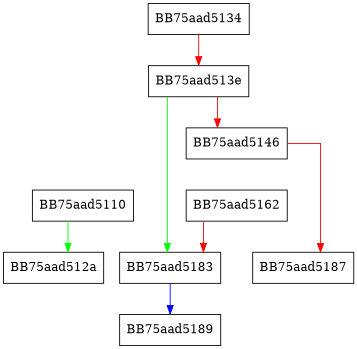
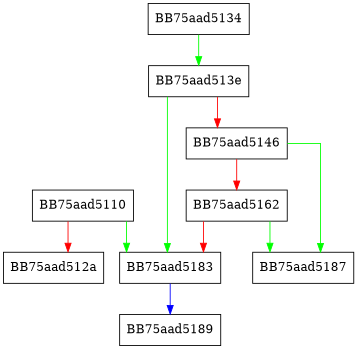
edge "BB75aad5134" -> "BB75aad513e": color red -> green
edge "BB75aad5146" -> "BB75aad5162": added
edge "BB75aad5146" -> "BB75aad5187": color red -> green
edge "BB75aad5110" -> "BB75aad512a": color green -> red
edge "BB75aad5110" -> "BB75aad5183": added
edge "BB75aad5162" -> "BB75aad5187": added
